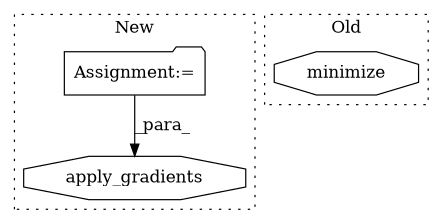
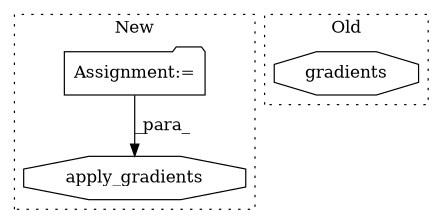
node "minimize": label "minimize" -> "gradients"
